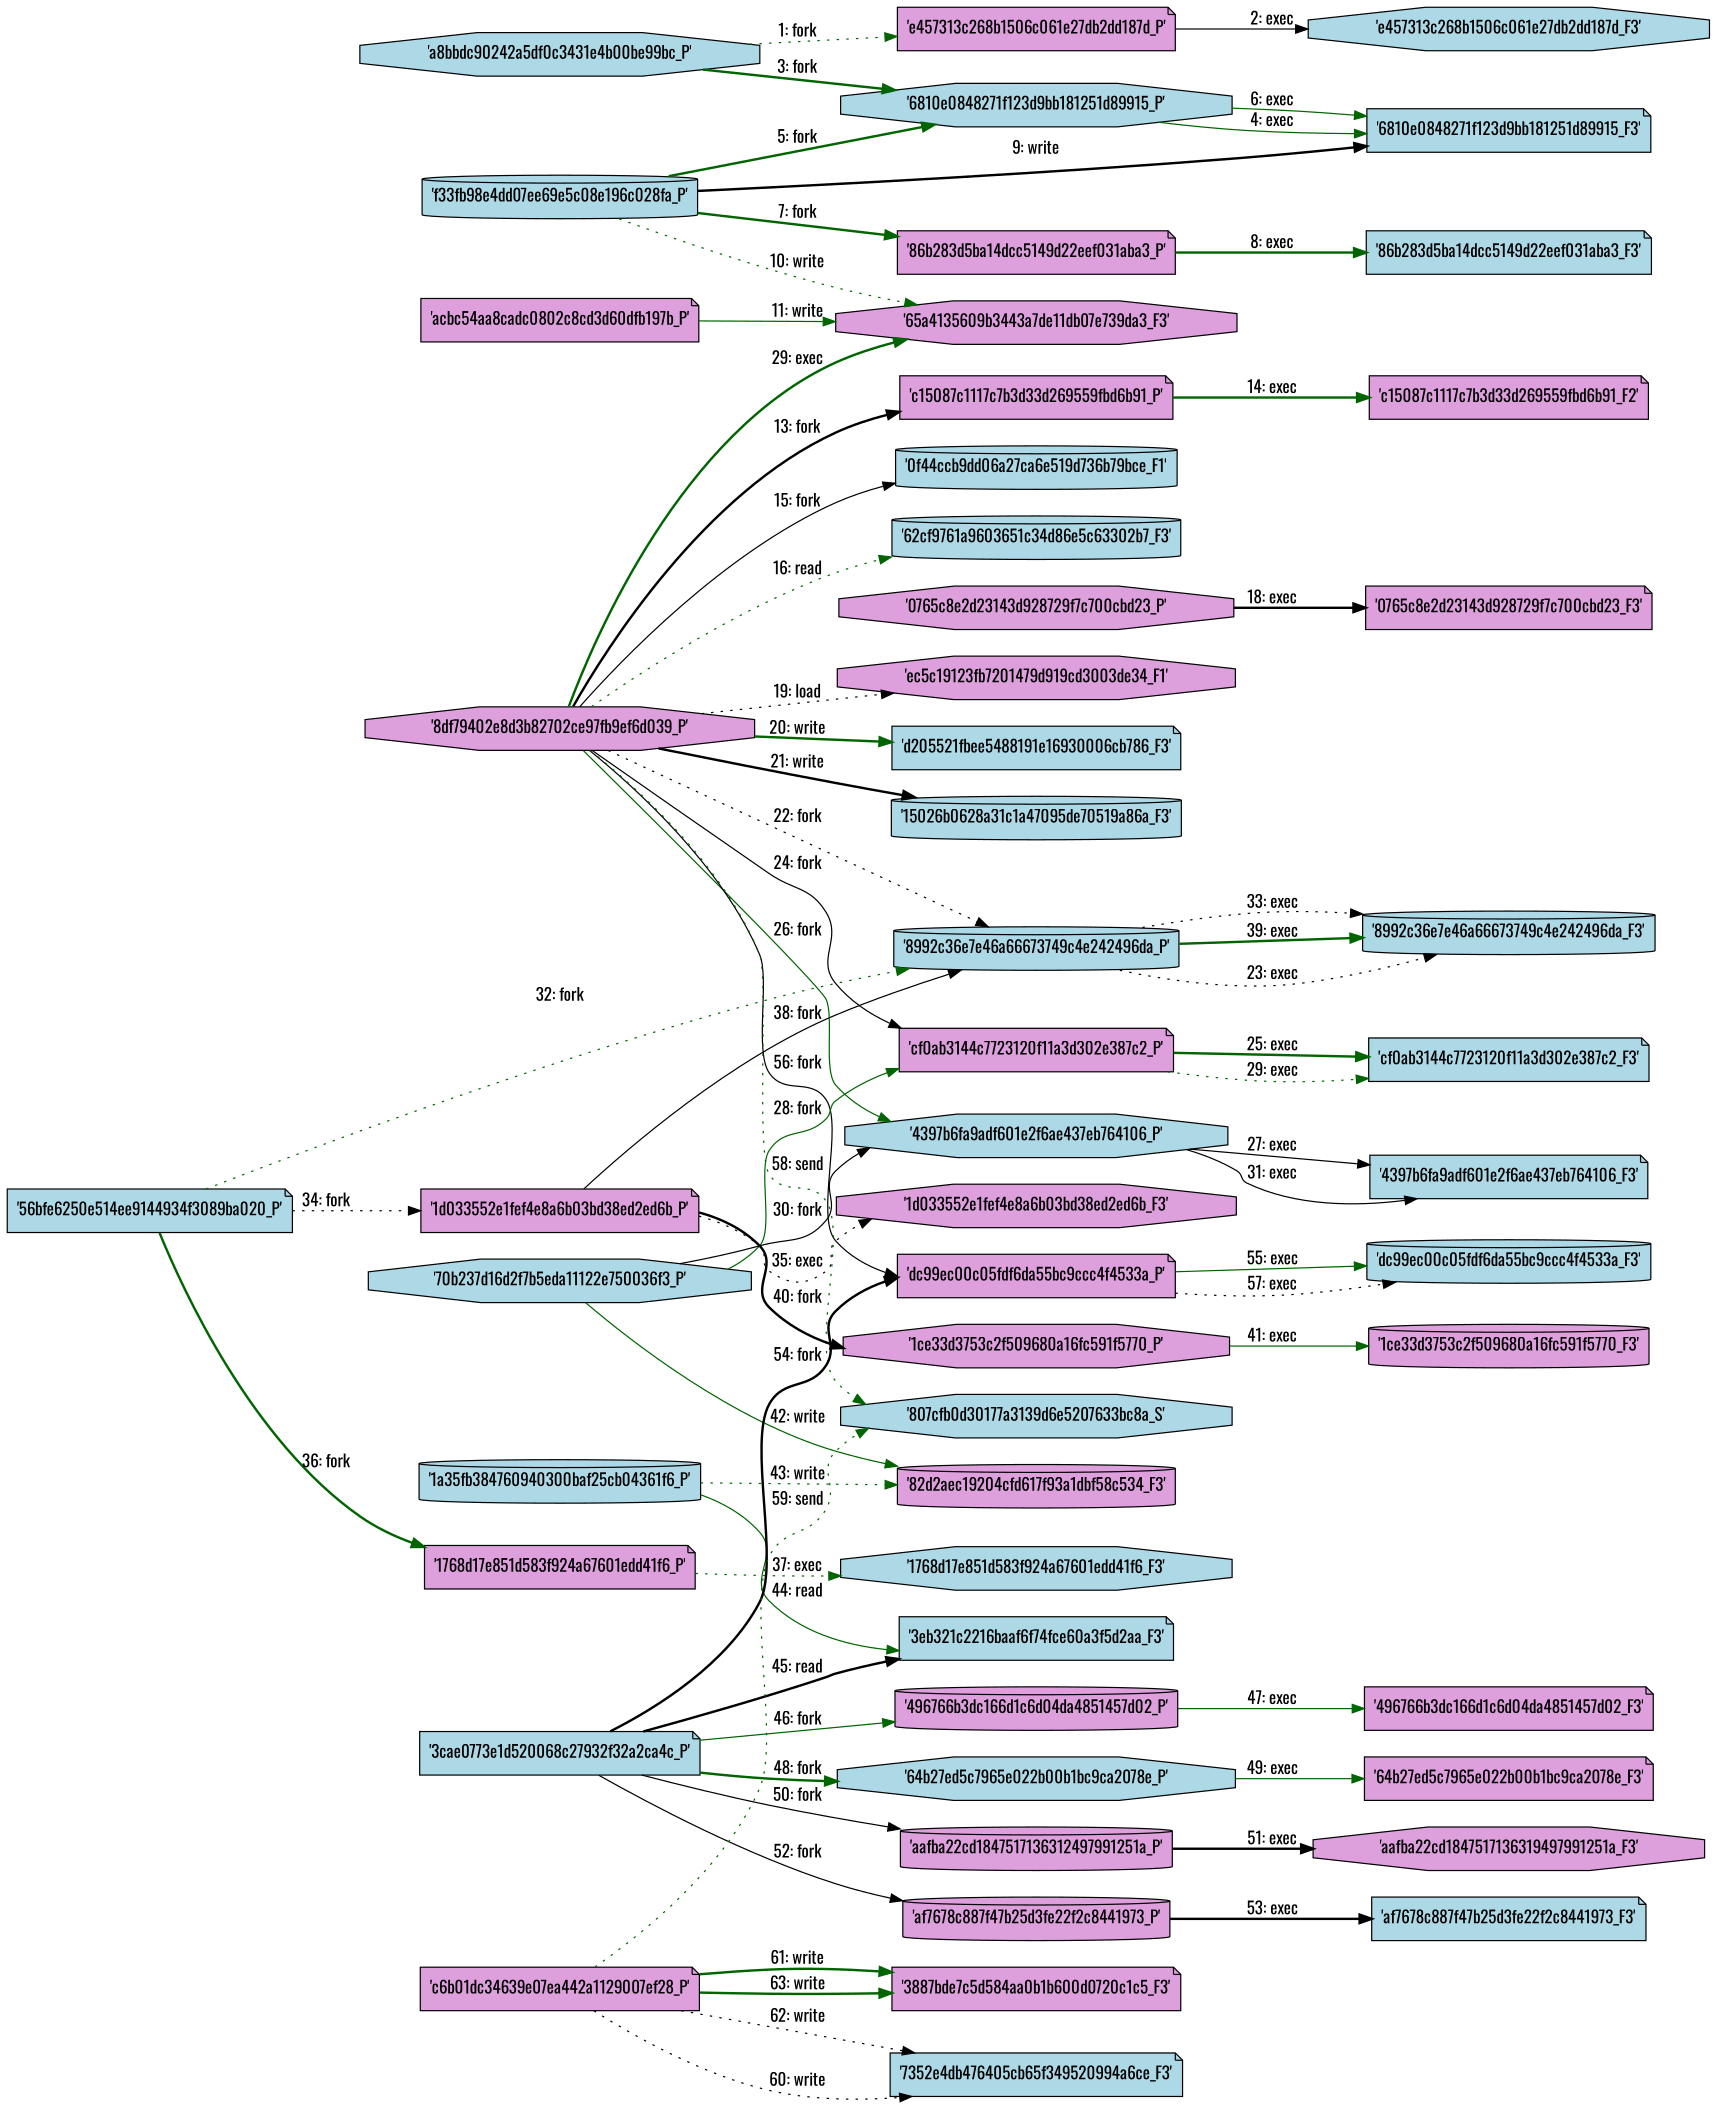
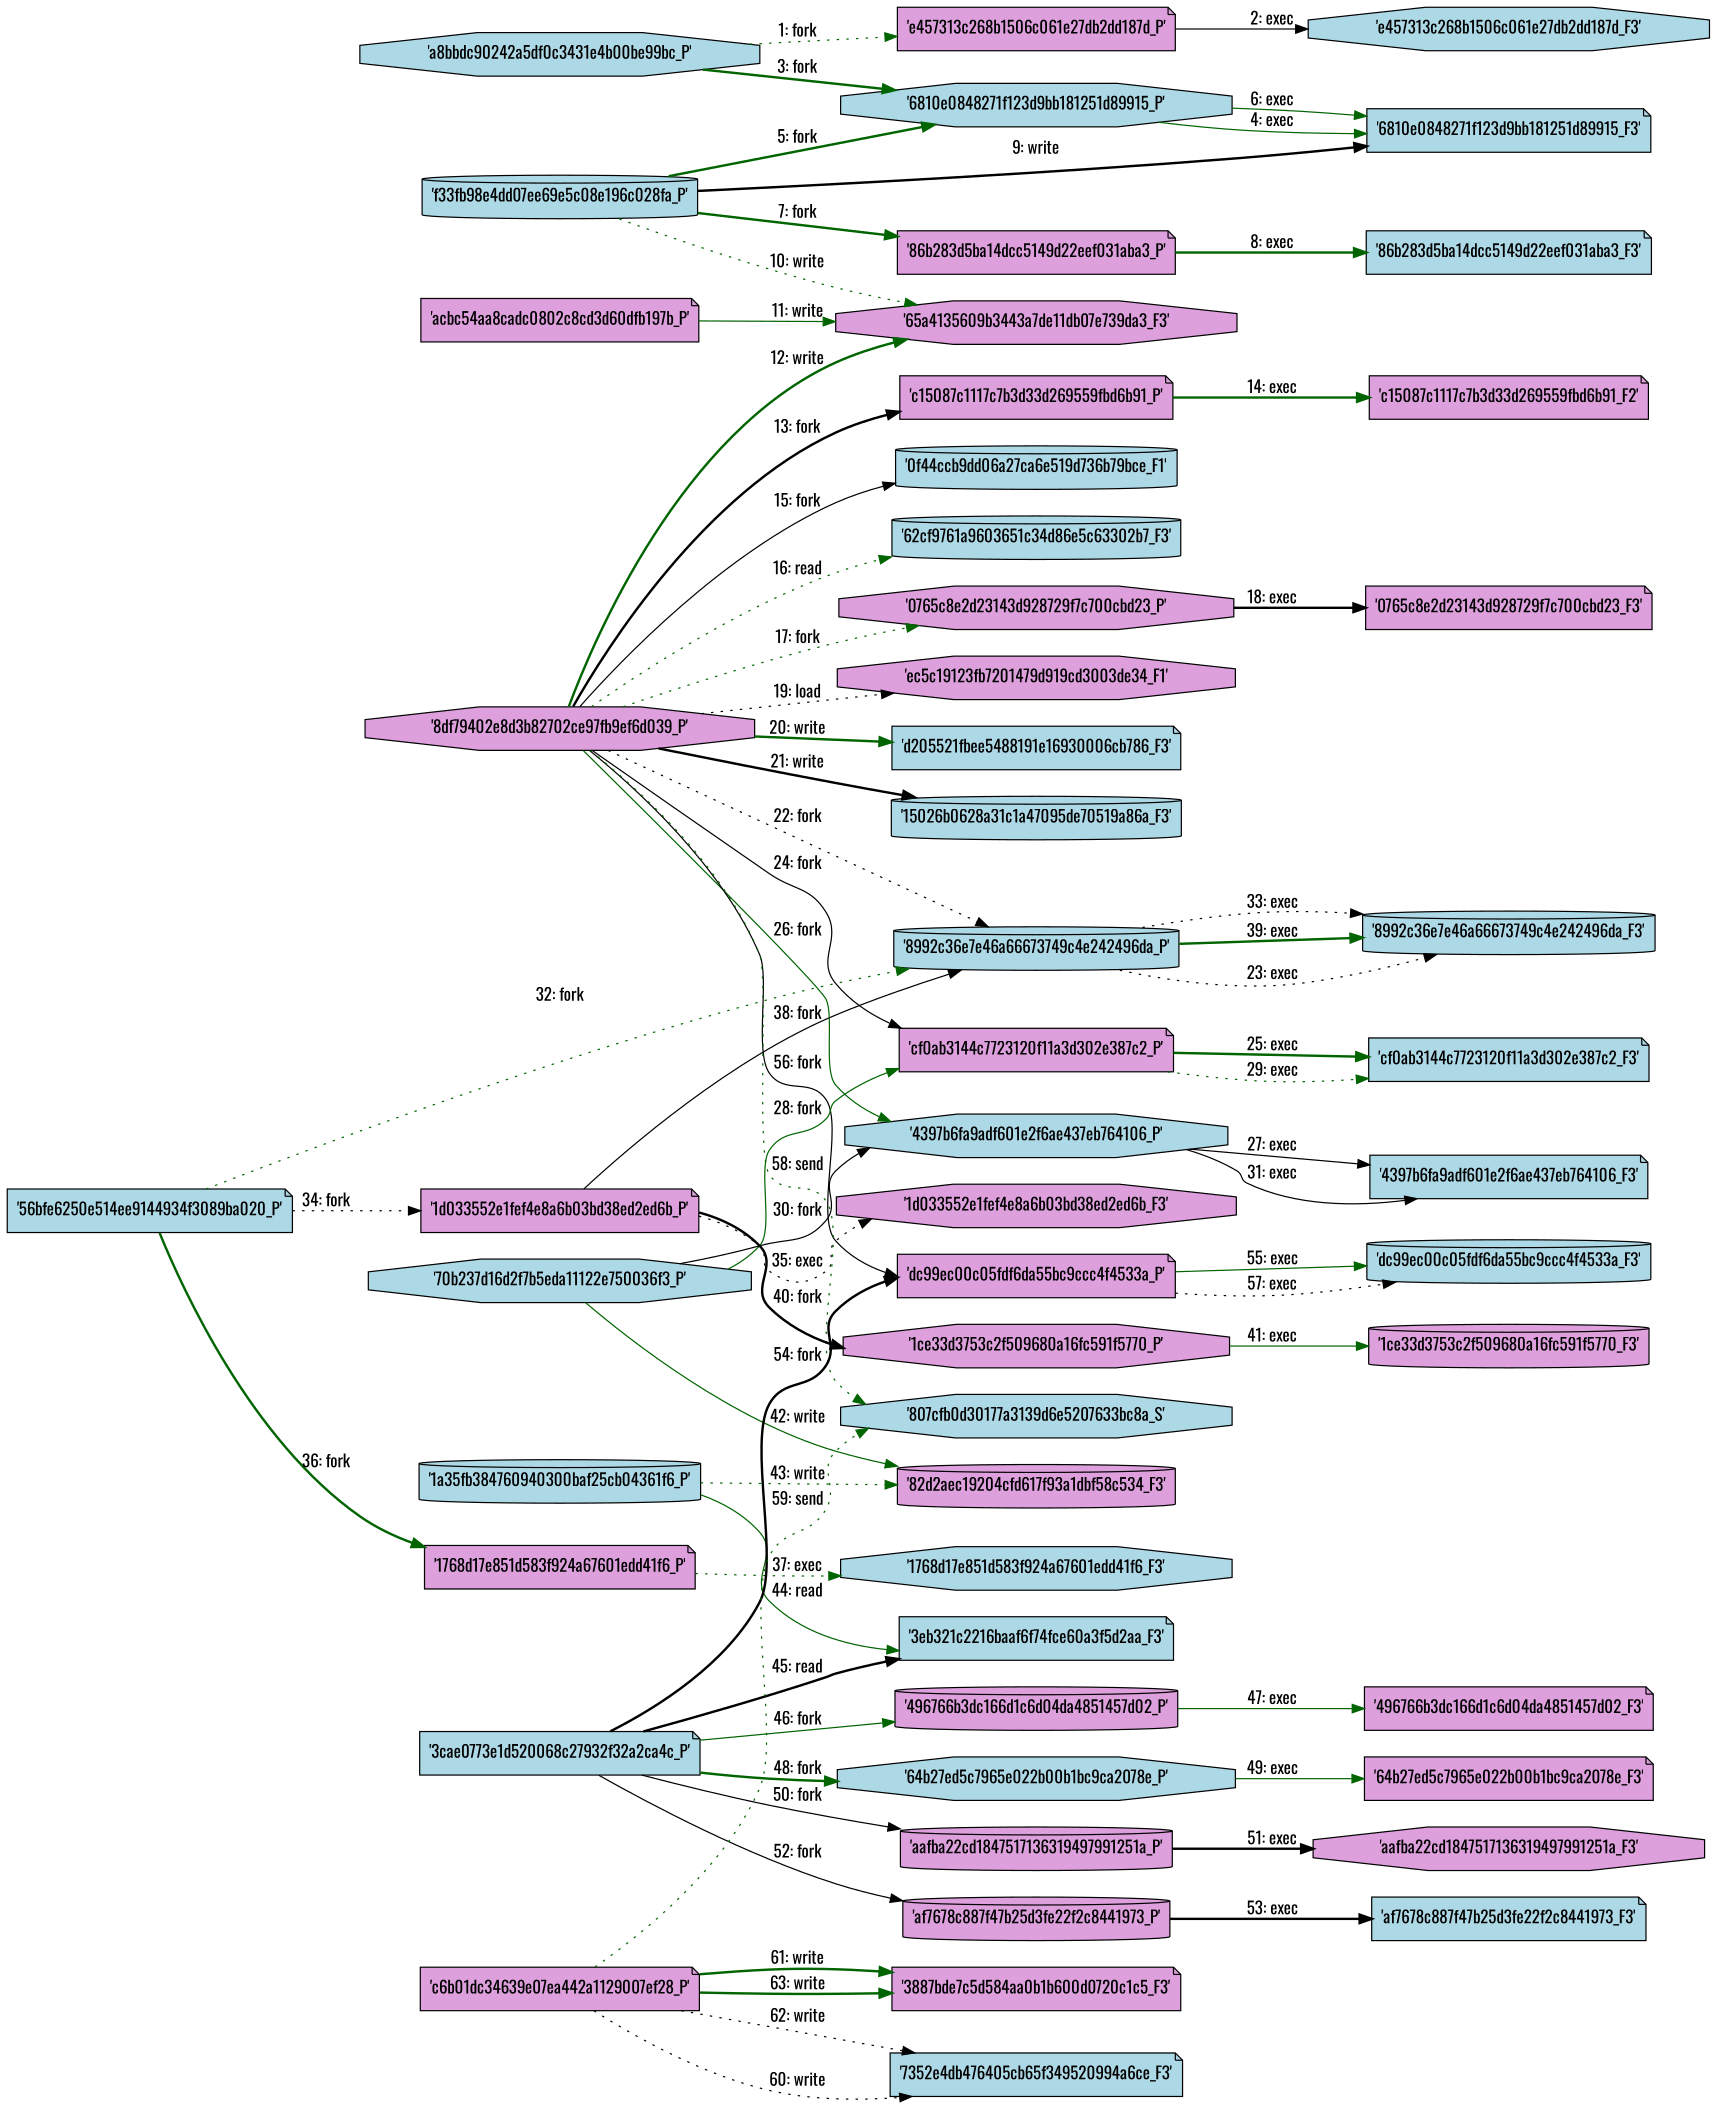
edge "'8df79402e8d3b82702ce97fb9ef6d039_P'" -> "'65a4135609b3443a7de11db07e739da3_F3'": label "29: exec" -> "12: write"
edge "'8df79402e8d3b82702ce97fb9ef6d039_P'" -> "'0765c8e2d23143d928729f7c700cbd23_P'": added, label "17: fork"
node "'aafba22cd1847517136312497991251a_P'": label "'aafba22cd1847517136312497991251a_P'" -> "'aafba22cd1847517136319497991251a_P'"
